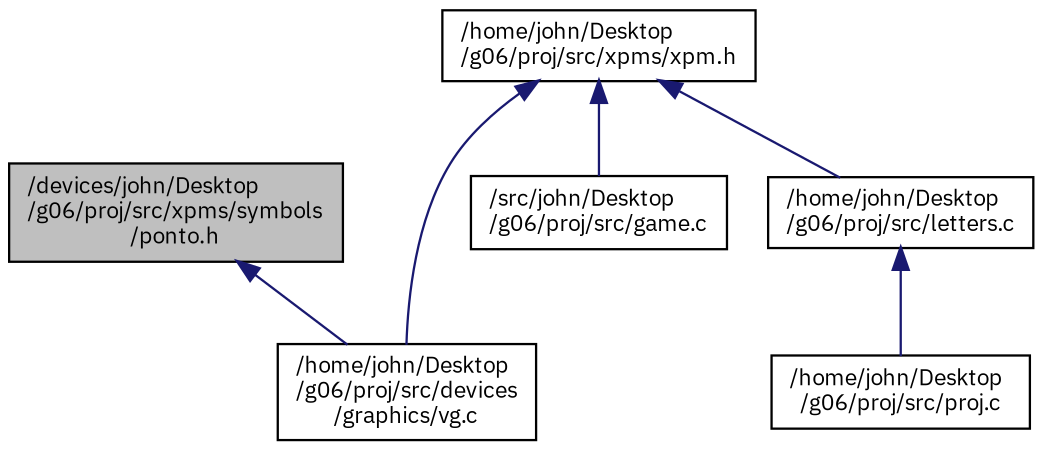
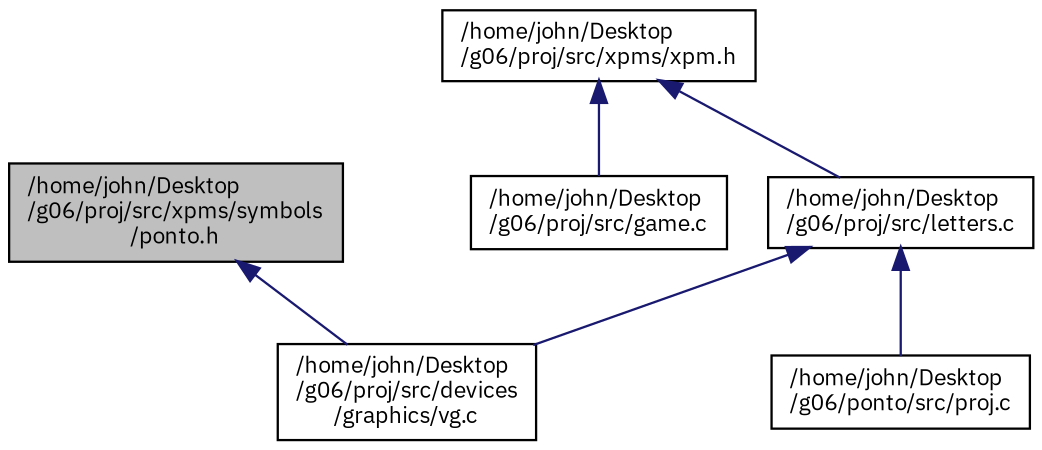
edge "/home/john/Desktop /g06/proj/src/devices /graphics/vg.c" -> "/home/john/Desktop /g06/proj/src/xpms/xpm.h": now "/home/john/Desktop /g06/proj/src/devices /graphics/vg.c" -> "/home/john/Desktop /g06/proj/src/letters.c"
node "/devices/john/Desktop /g06/proj/src/xpms/symbols /ponto.h": label "/devices/john/Desktop /g06/proj/src/xpms/symbols /ponto.h" -> "/home/john/Desktop /g06/proj/src/xpms/symbols /ponto.h"
node "/src/john/Desktop /g06/proj/src/game.c": label "/src/john/Desktop /g06/proj/src/game.c" -> "/home/john/Desktop /g06/proj/src/game.c"
node "/home/john/Desktop /g06/proj/src/proj.c": label "/home/john/Desktop /g06/proj/src/proj.c" -> "/home/john/Desktop /g06/ponto/src/proj.c"
